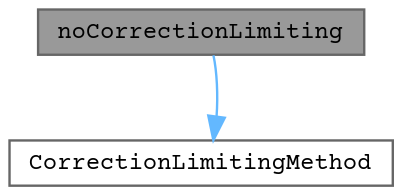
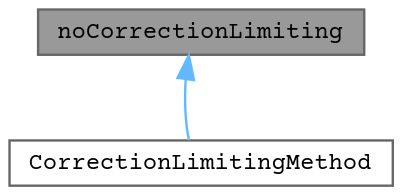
edge "noCorrectionLimiting" -> "CorrectionLimitingMethod": reversed
